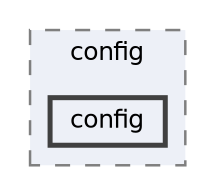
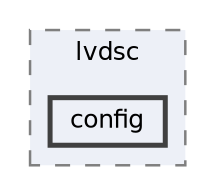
cluster "config": label "config" -> "lvdsc"
